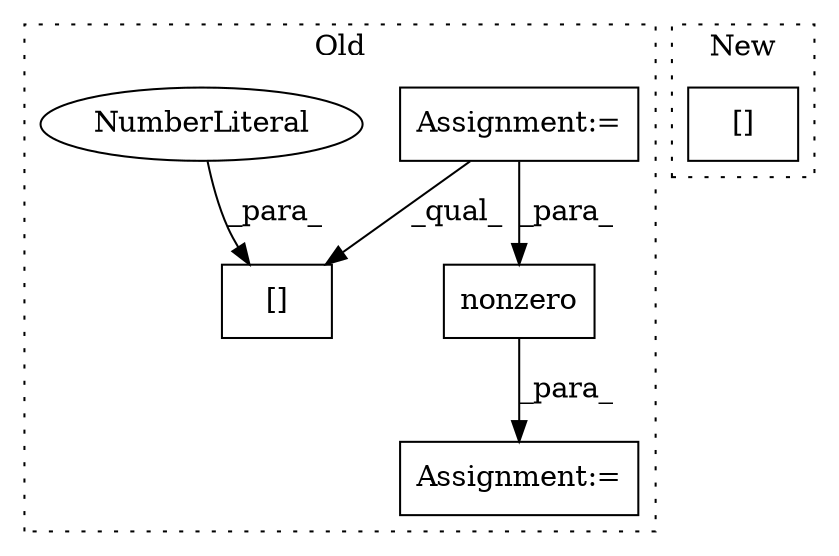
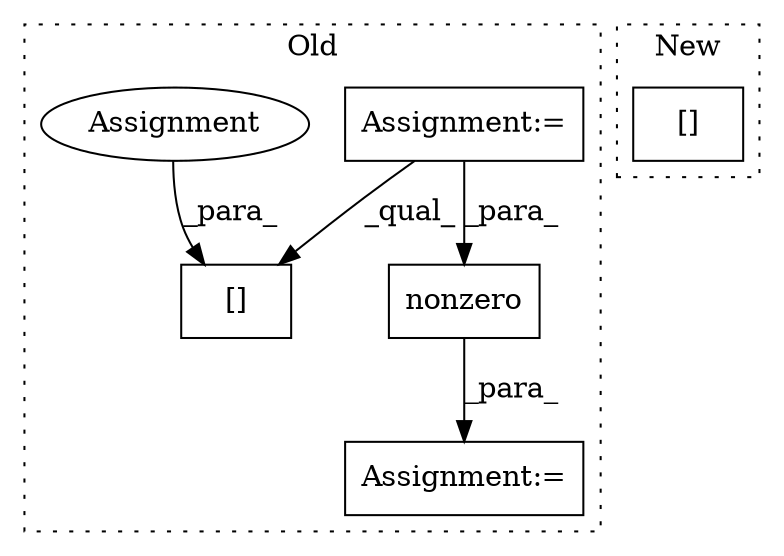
node "NumberLiteral": label "NumberLiteral" -> "Assignment"
